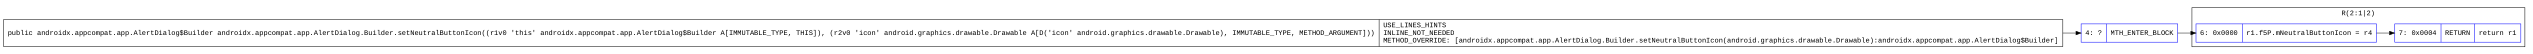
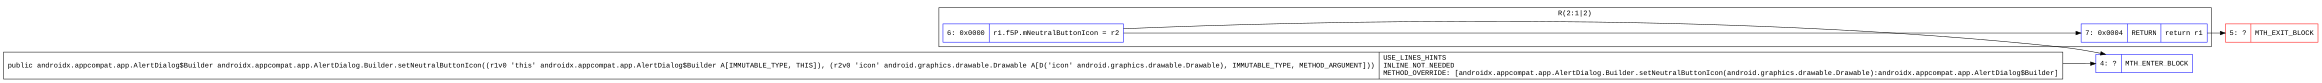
edge "4: ?" -> "6: 0x0000": reversed
node "5: ?": added
node "6: 0x0000": text "r1.f5P.mNeutralButtonIcon = r4" -> "r1.f5P.mNeutralButtonIcon = r2"
